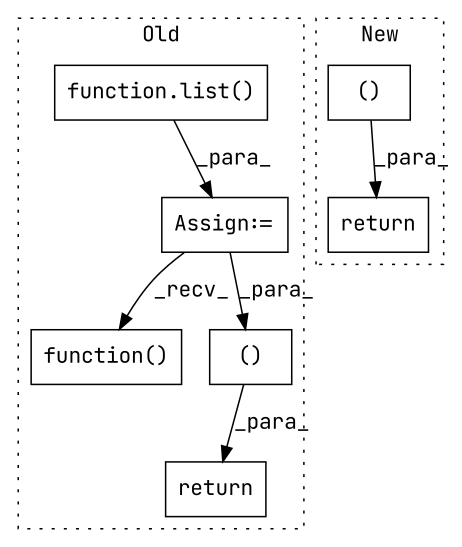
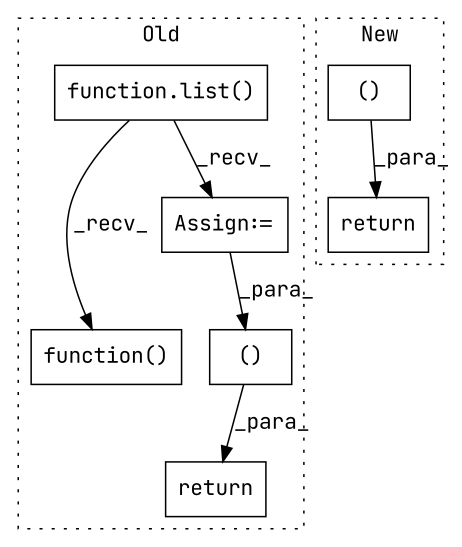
edge "function.list()" -> "Assign:=": label "_para_" -> "_recv_"
edge "Assign:=" -> "function()": now "function.list()" -> "function()"
